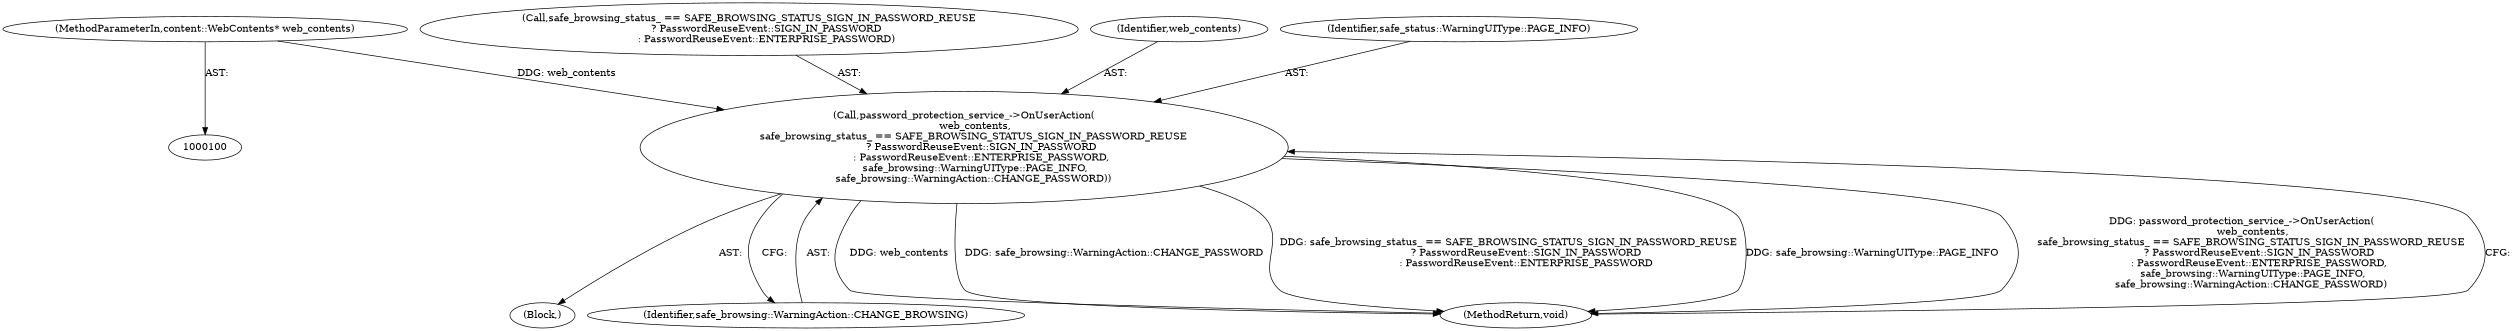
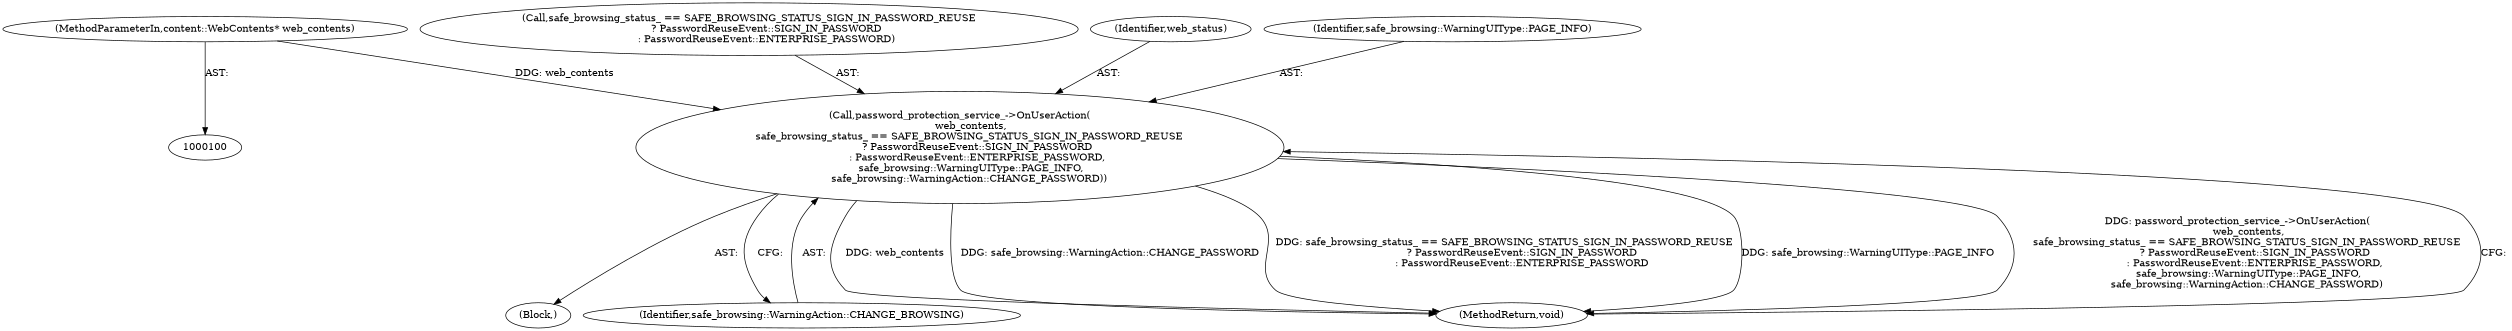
node "(Identifier,web_contents)": label "(Identifier,web_contents)" -> "(Identifier,web_status)"
node "(Identifier,safe_status::WarningUIType::PAGE_INFO)": label "(Identifier,safe_status::WarningUIType::PAGE_INFO)" -> "(Identifier,safe_browsing::WarningUIType::PAGE_INFO)"
